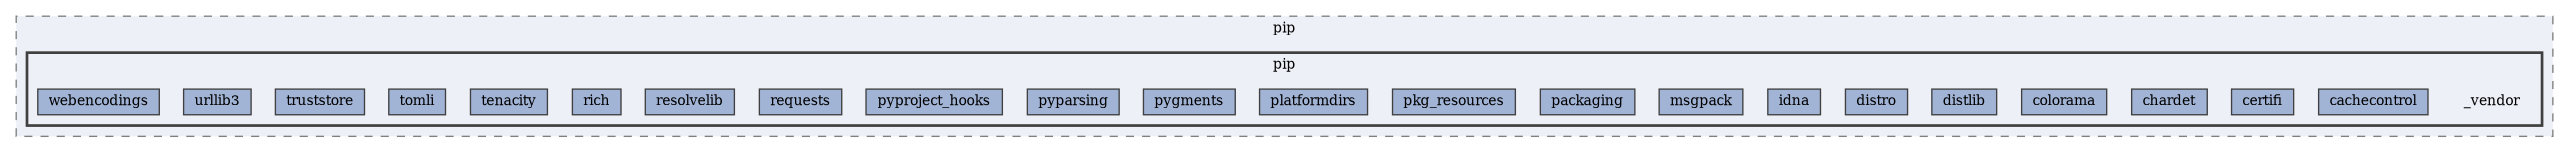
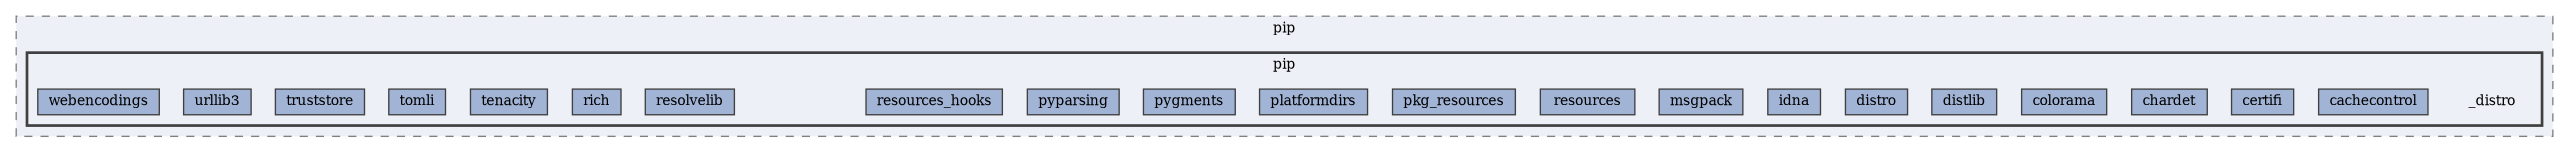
node "requests": removed
node "pyproject_hooks": label "pyproject_hooks" -> "resources_hooks"
node "packaging": label "packaging" -> "resources"
node "_vendor": label "_vendor" -> "_distro"
